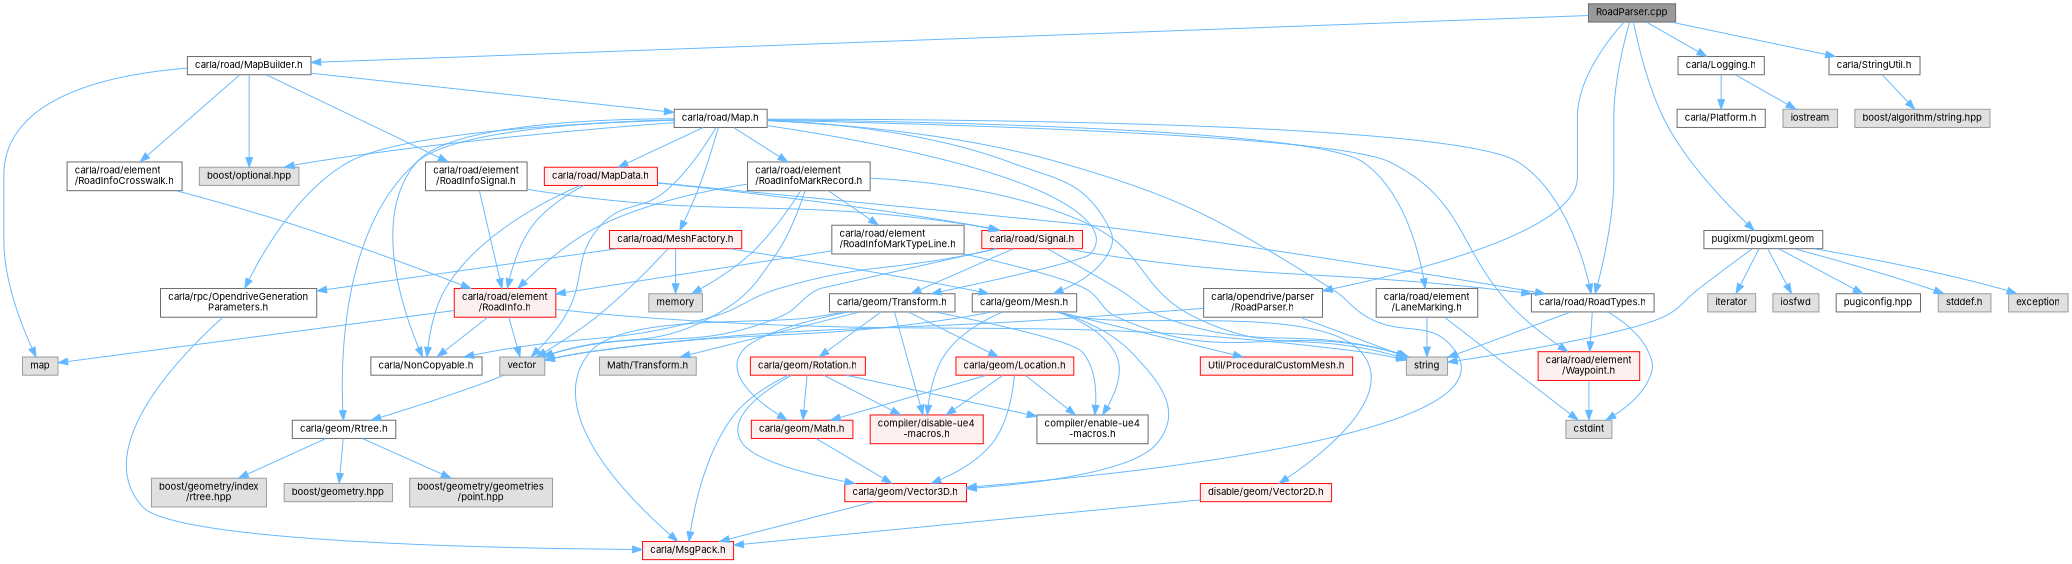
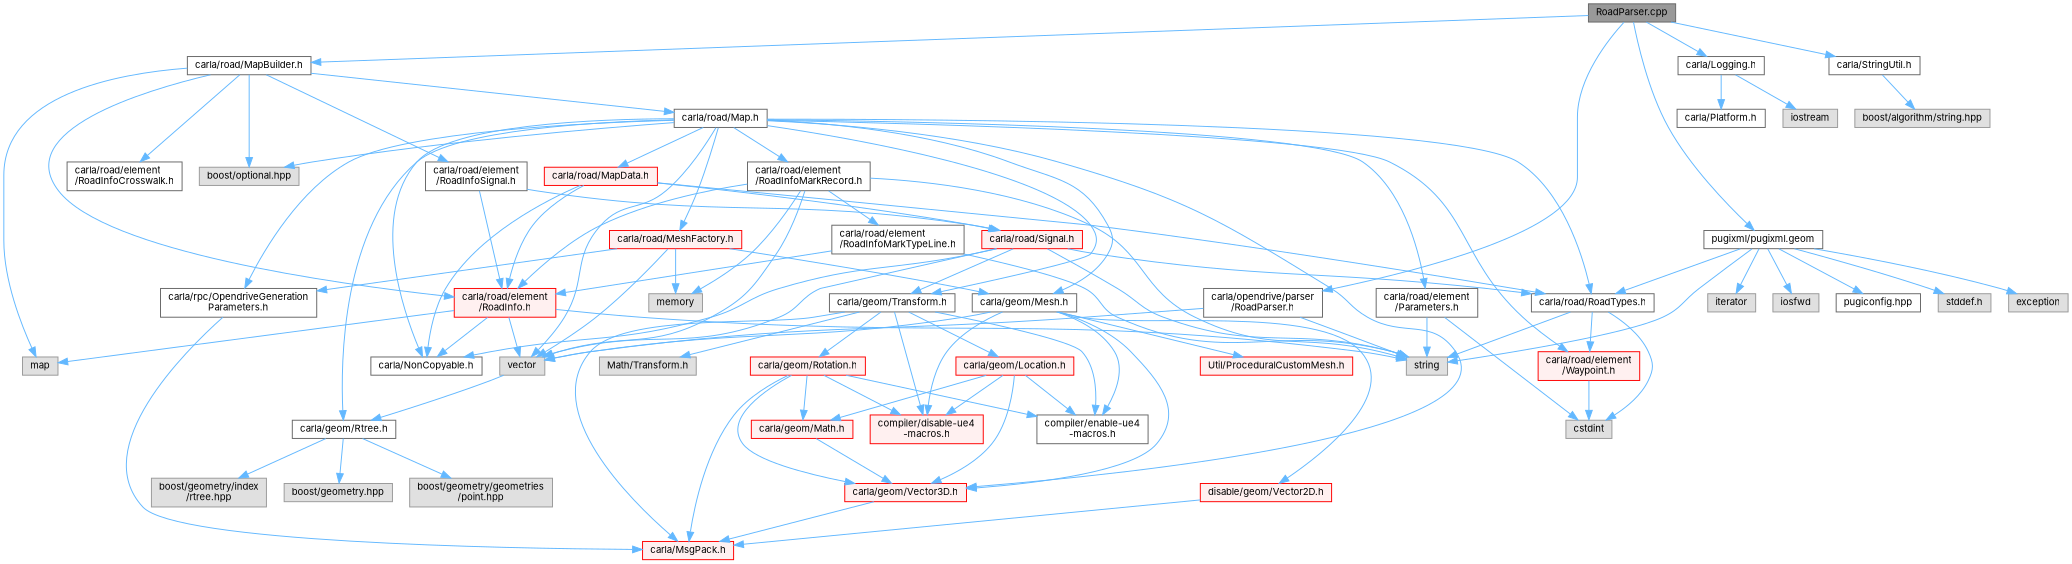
edge "RoadParser.cpp" -> "carla/road/RoadTypes.h": now "pugixml/pugixml.geom" -> "carla/road/RoadTypes.h"
edge "carla/road/element /RoadInfoCrosswalk.h" -> "carla/road/element /RoadInfo.h": now "carla/road/MapBuilder.h" -> "carla/road/element /RoadInfo.h"
node "carla/road/element /LaneMarking.h": label "carla/road/element /LaneMarking.h" -> "carla/road/element /Parameters.h"
edge "carla/geom/Transform.h" -> "carla/geom/Math.h": removed
